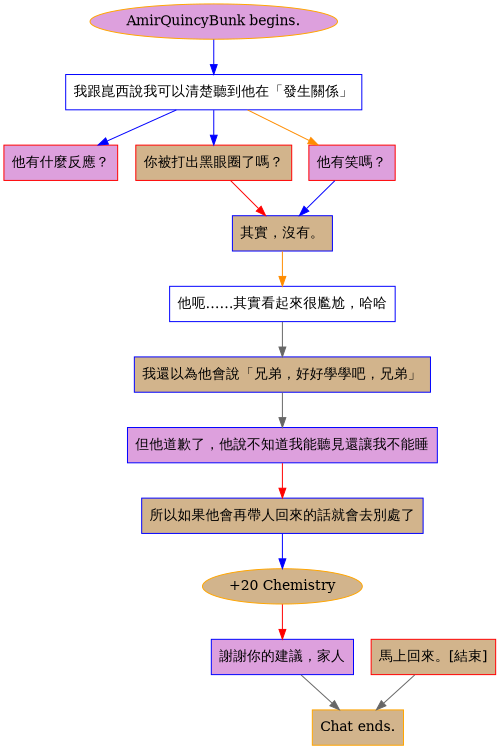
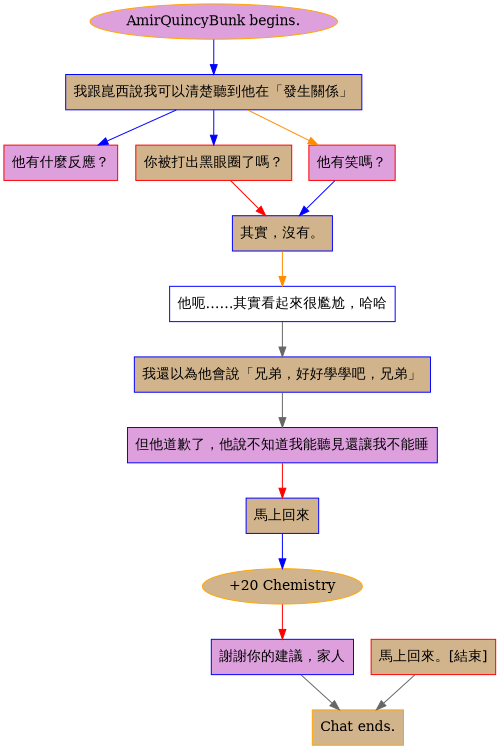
node "我跟崑西說我可以清楚聽到他在「發生關係」": fillcolor white -> tan
node "所以如果他會再帶人回來的話就會去別處了": label "所以如果他會再帶人回來的話就會去別處了" -> "馬上回來"
